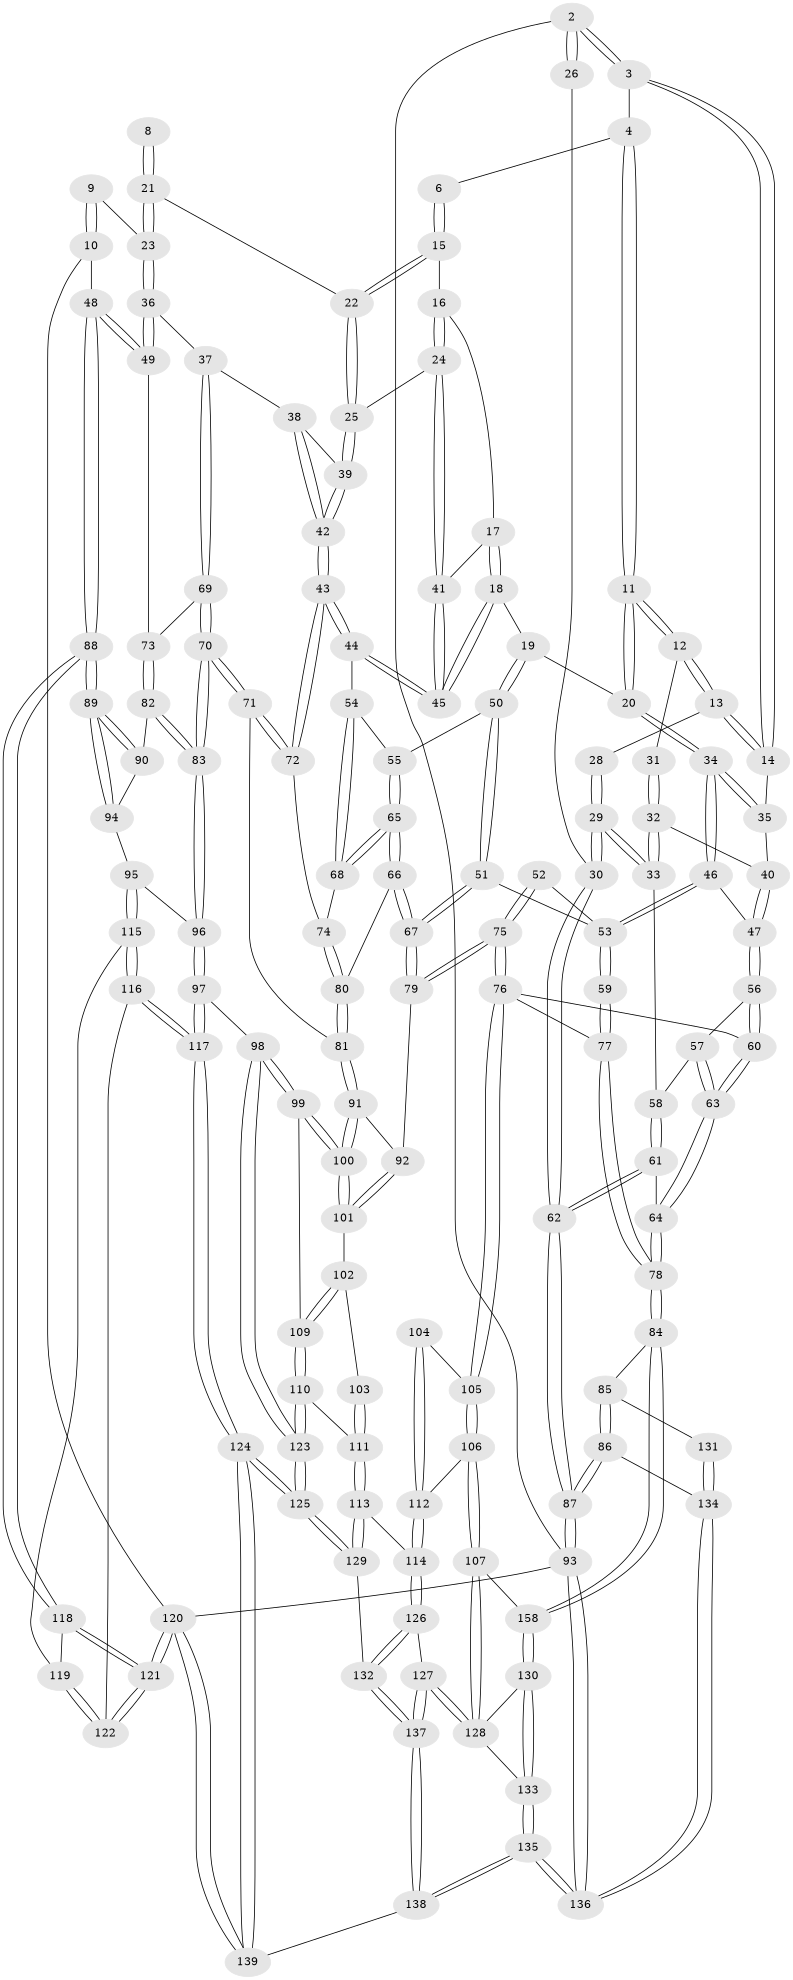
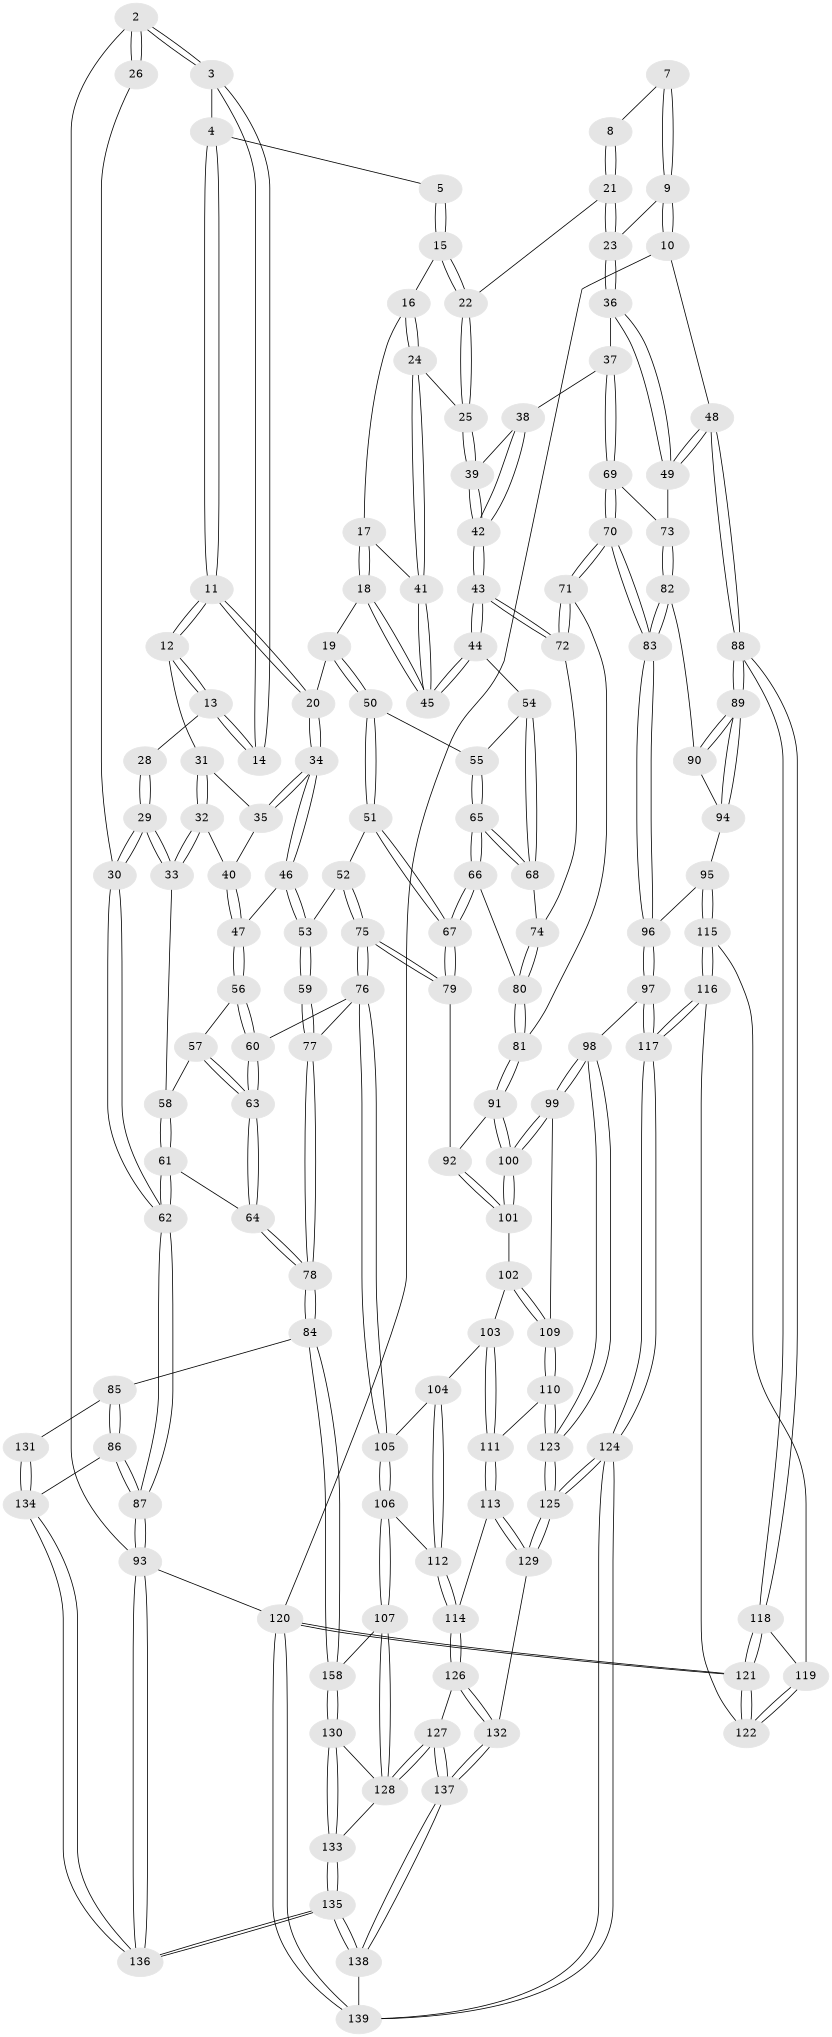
node "7": added
node "6": label "6" -> "5"
edge "14" -- "35": now "31" -- "35"
edge "51" -- "53": now "51" -- "52"
edge "103" -- "104": added
